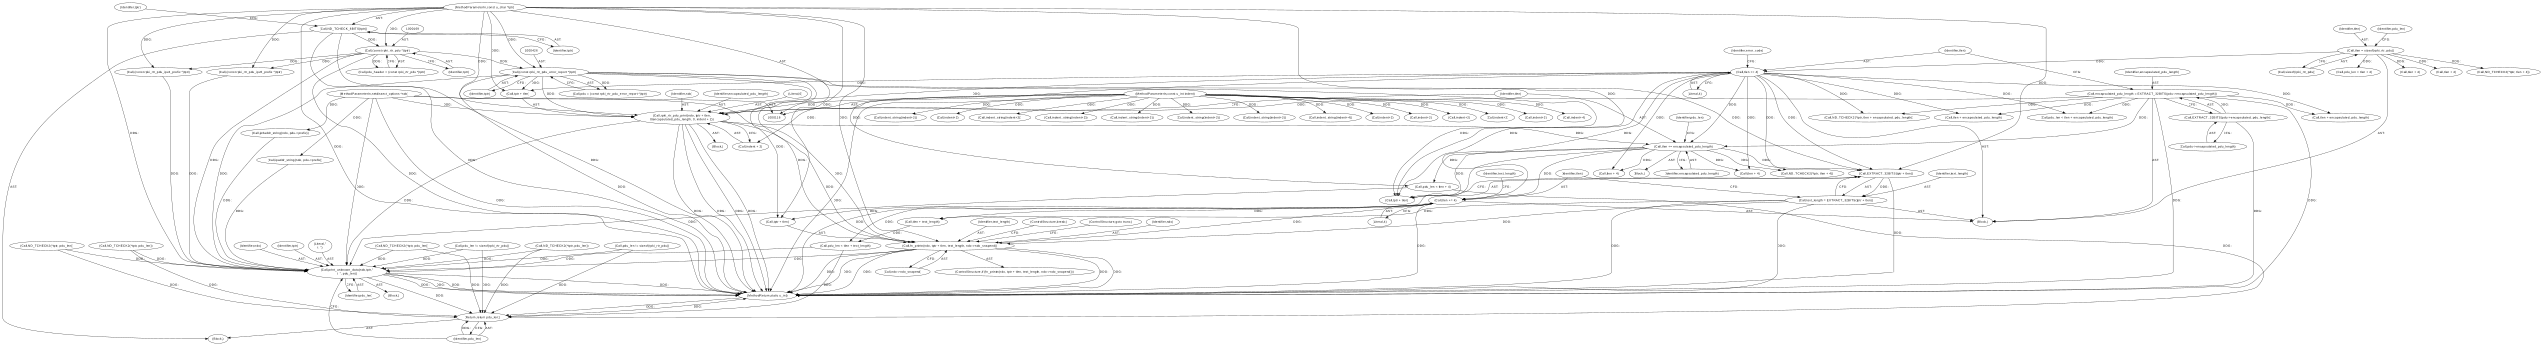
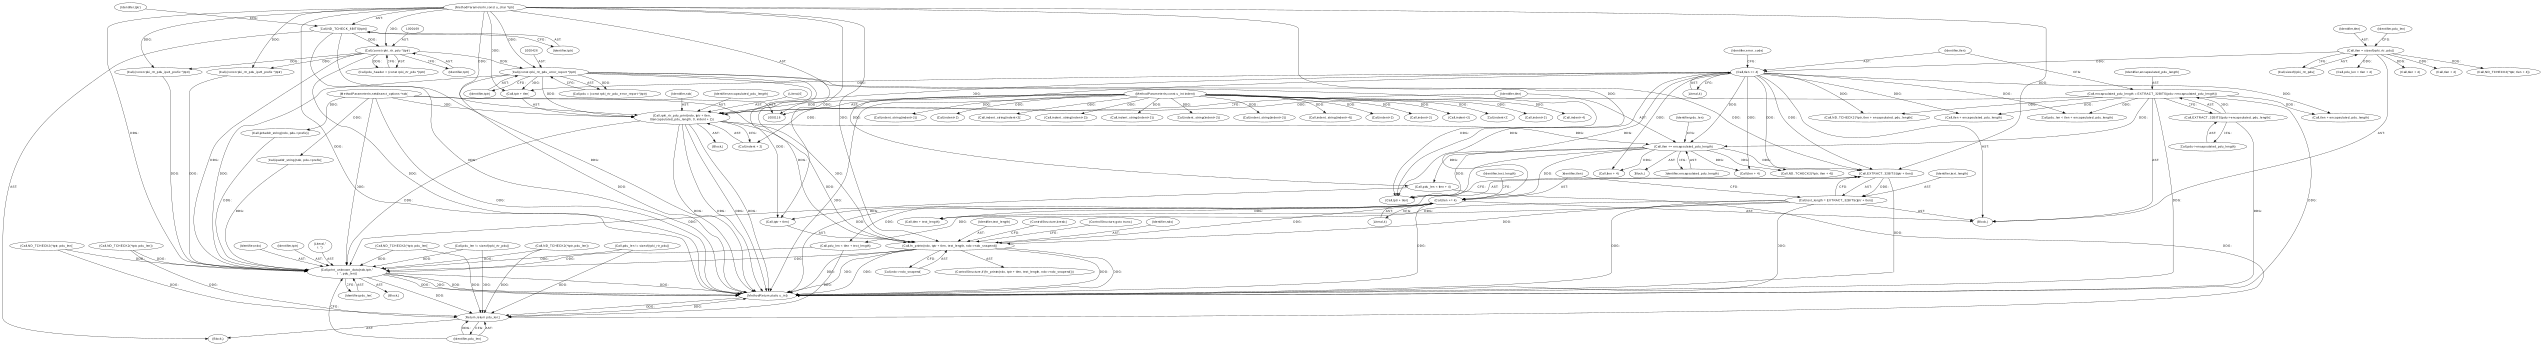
edge "(Call,tlen + text_length)" -> "(Call,pdu_len < tlen + text_length)": now "(Call,text_length = EXTRACT_32BITS(tptr + tlen))" -> "(Call,pdu_len < tlen + text_length)"
